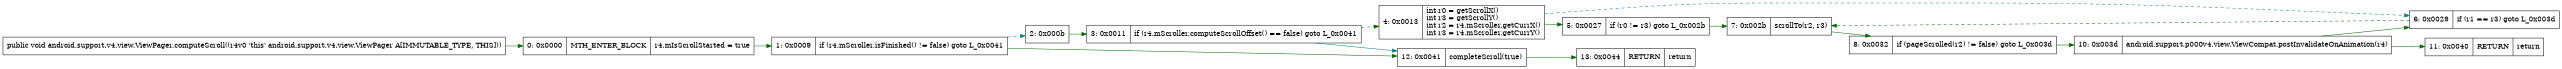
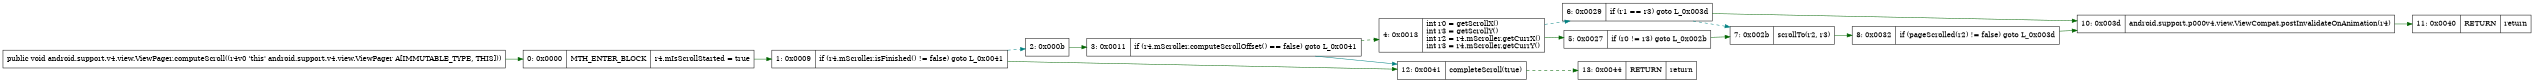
edge "6: 0x0029" -> "7: 0x002b": color darkgreen -> teal
edge "10: 0x003d" -> "6: 0x0029": reversed
edge "12: 0x0041" -> "13: 0x0044": style solid -> dashed
